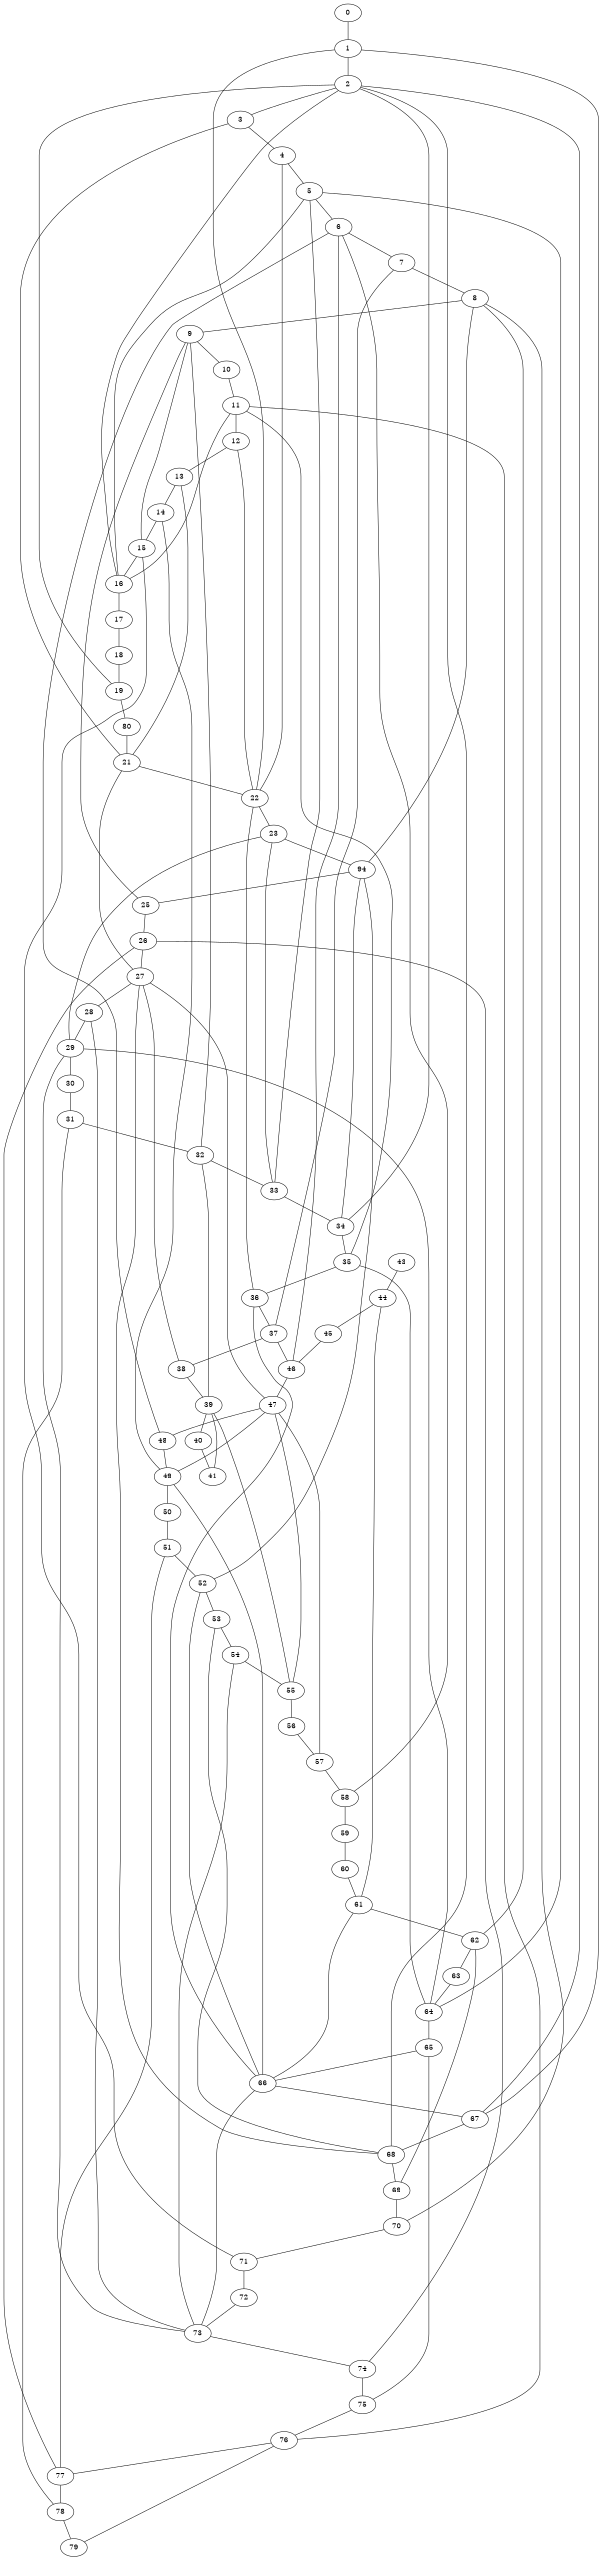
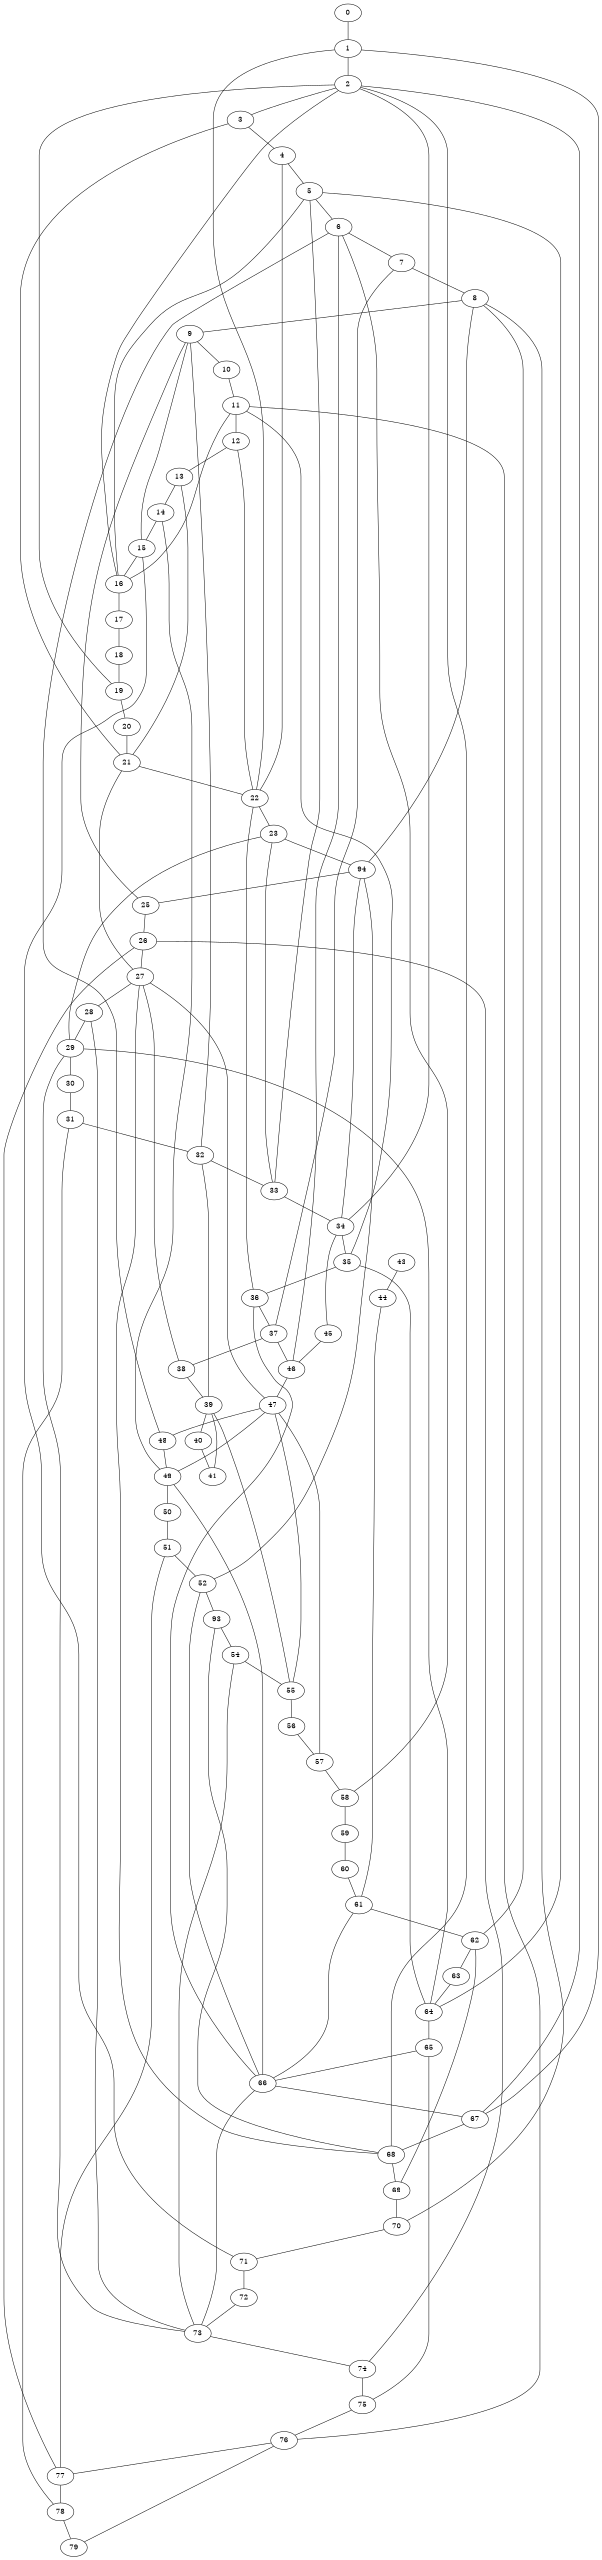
node "80": label "80" -> "20"
edge "44" -- "45": now "34" -- "45"
node "53": label "53" -> "93"
